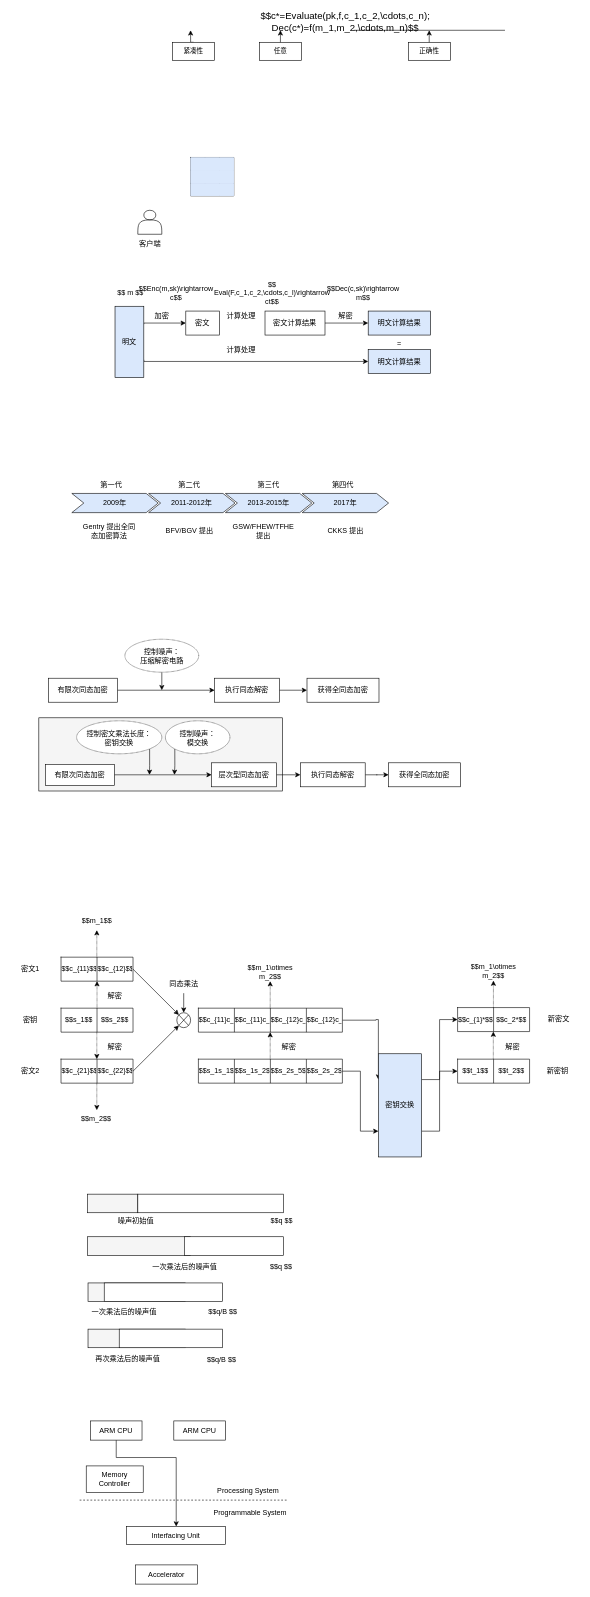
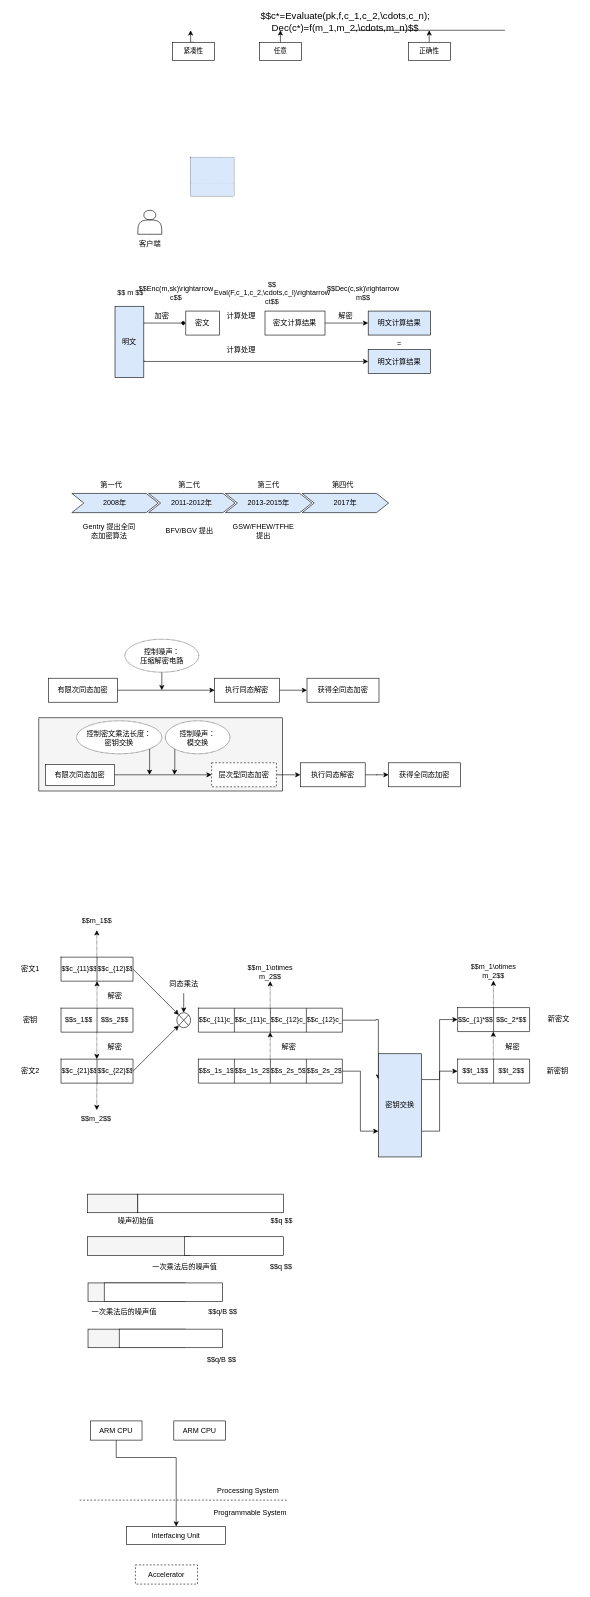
edge "明文" -> "密文": arrowhead classic -> diamond
node "2009年": label "2009年" -> "2008年"
node "CKKS 提出": removed
node "层次型同态加密": style solid -> dashed
node "再次乘法后的噪声值": removed
node "Memory Controller": removed
node "Accelerator": style solid -> dashed
